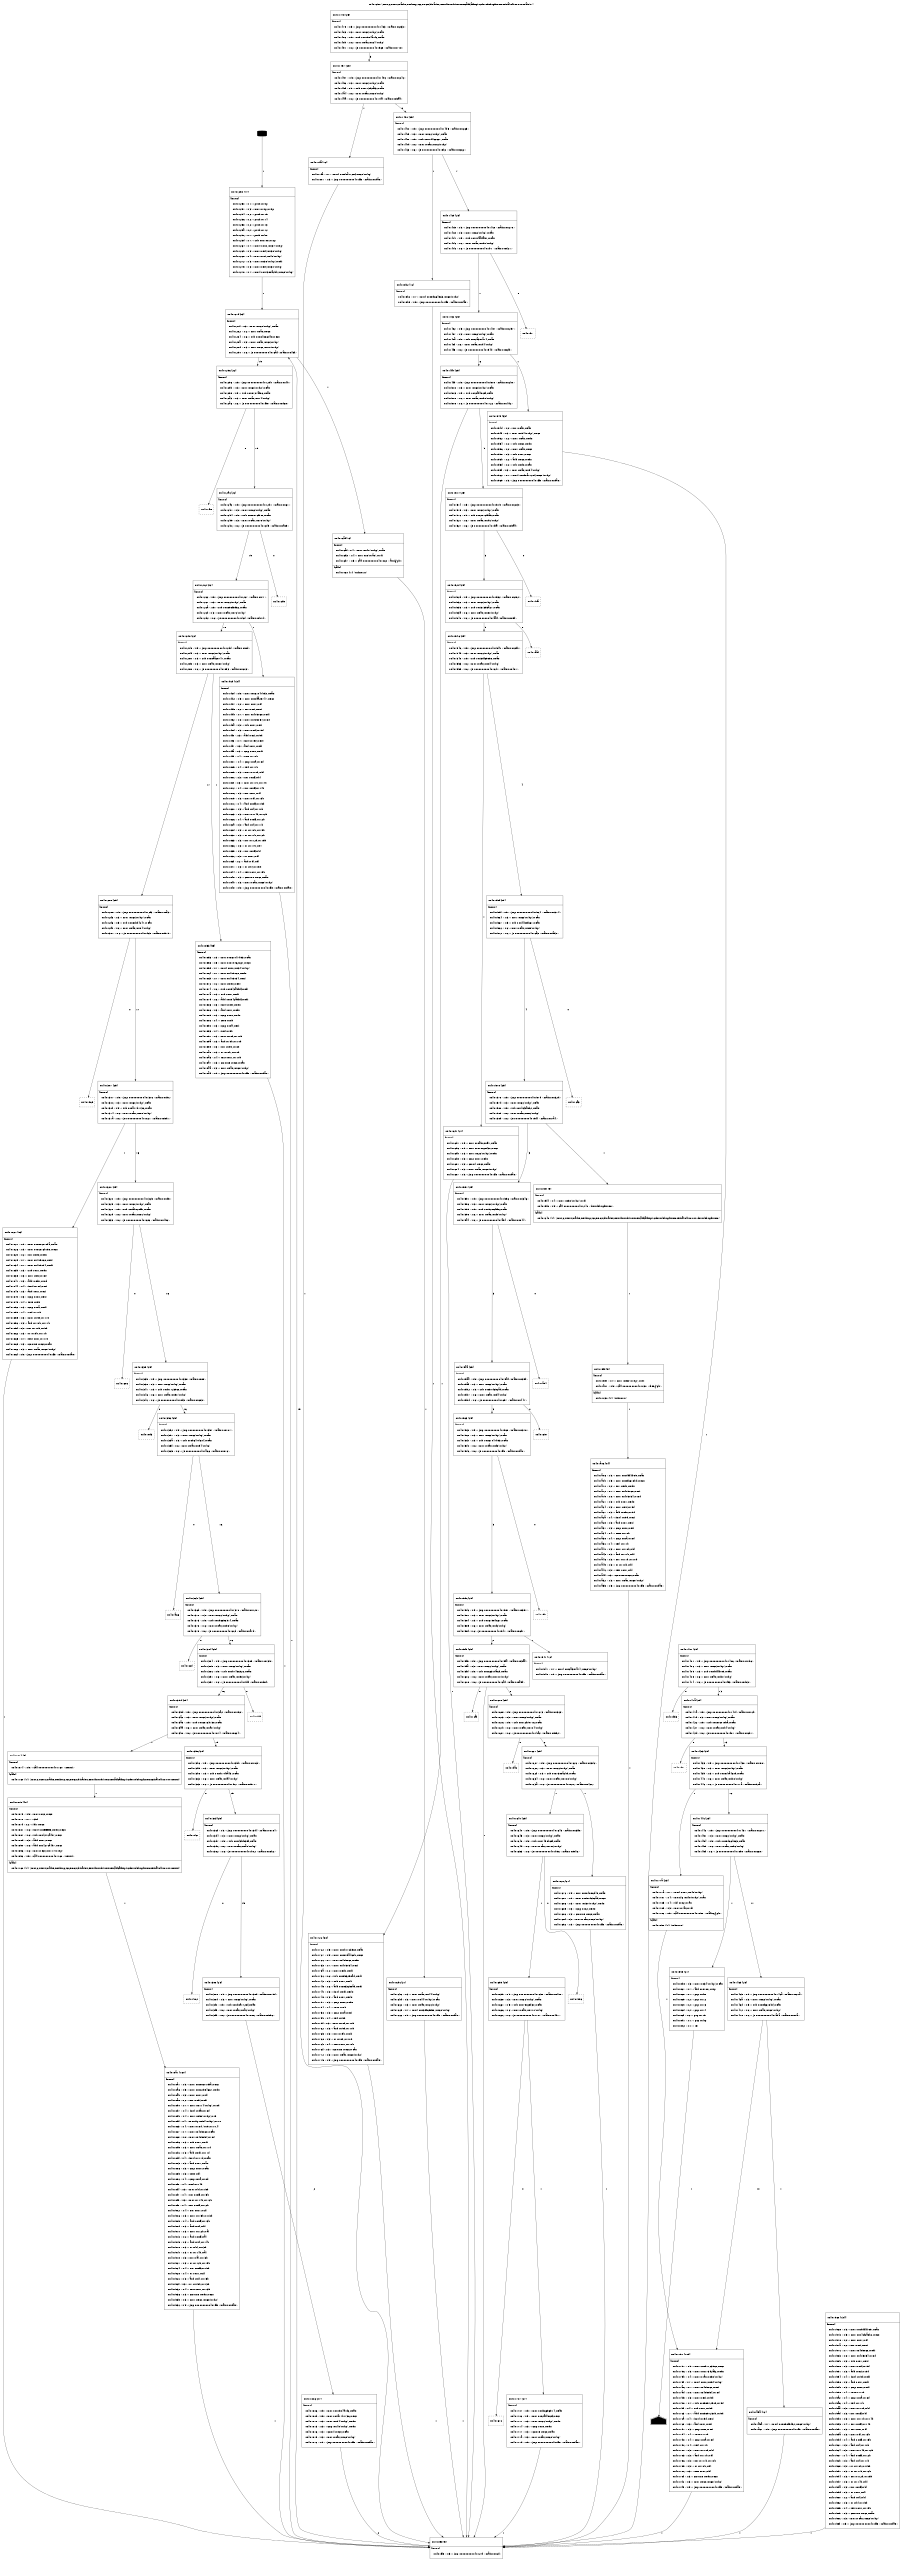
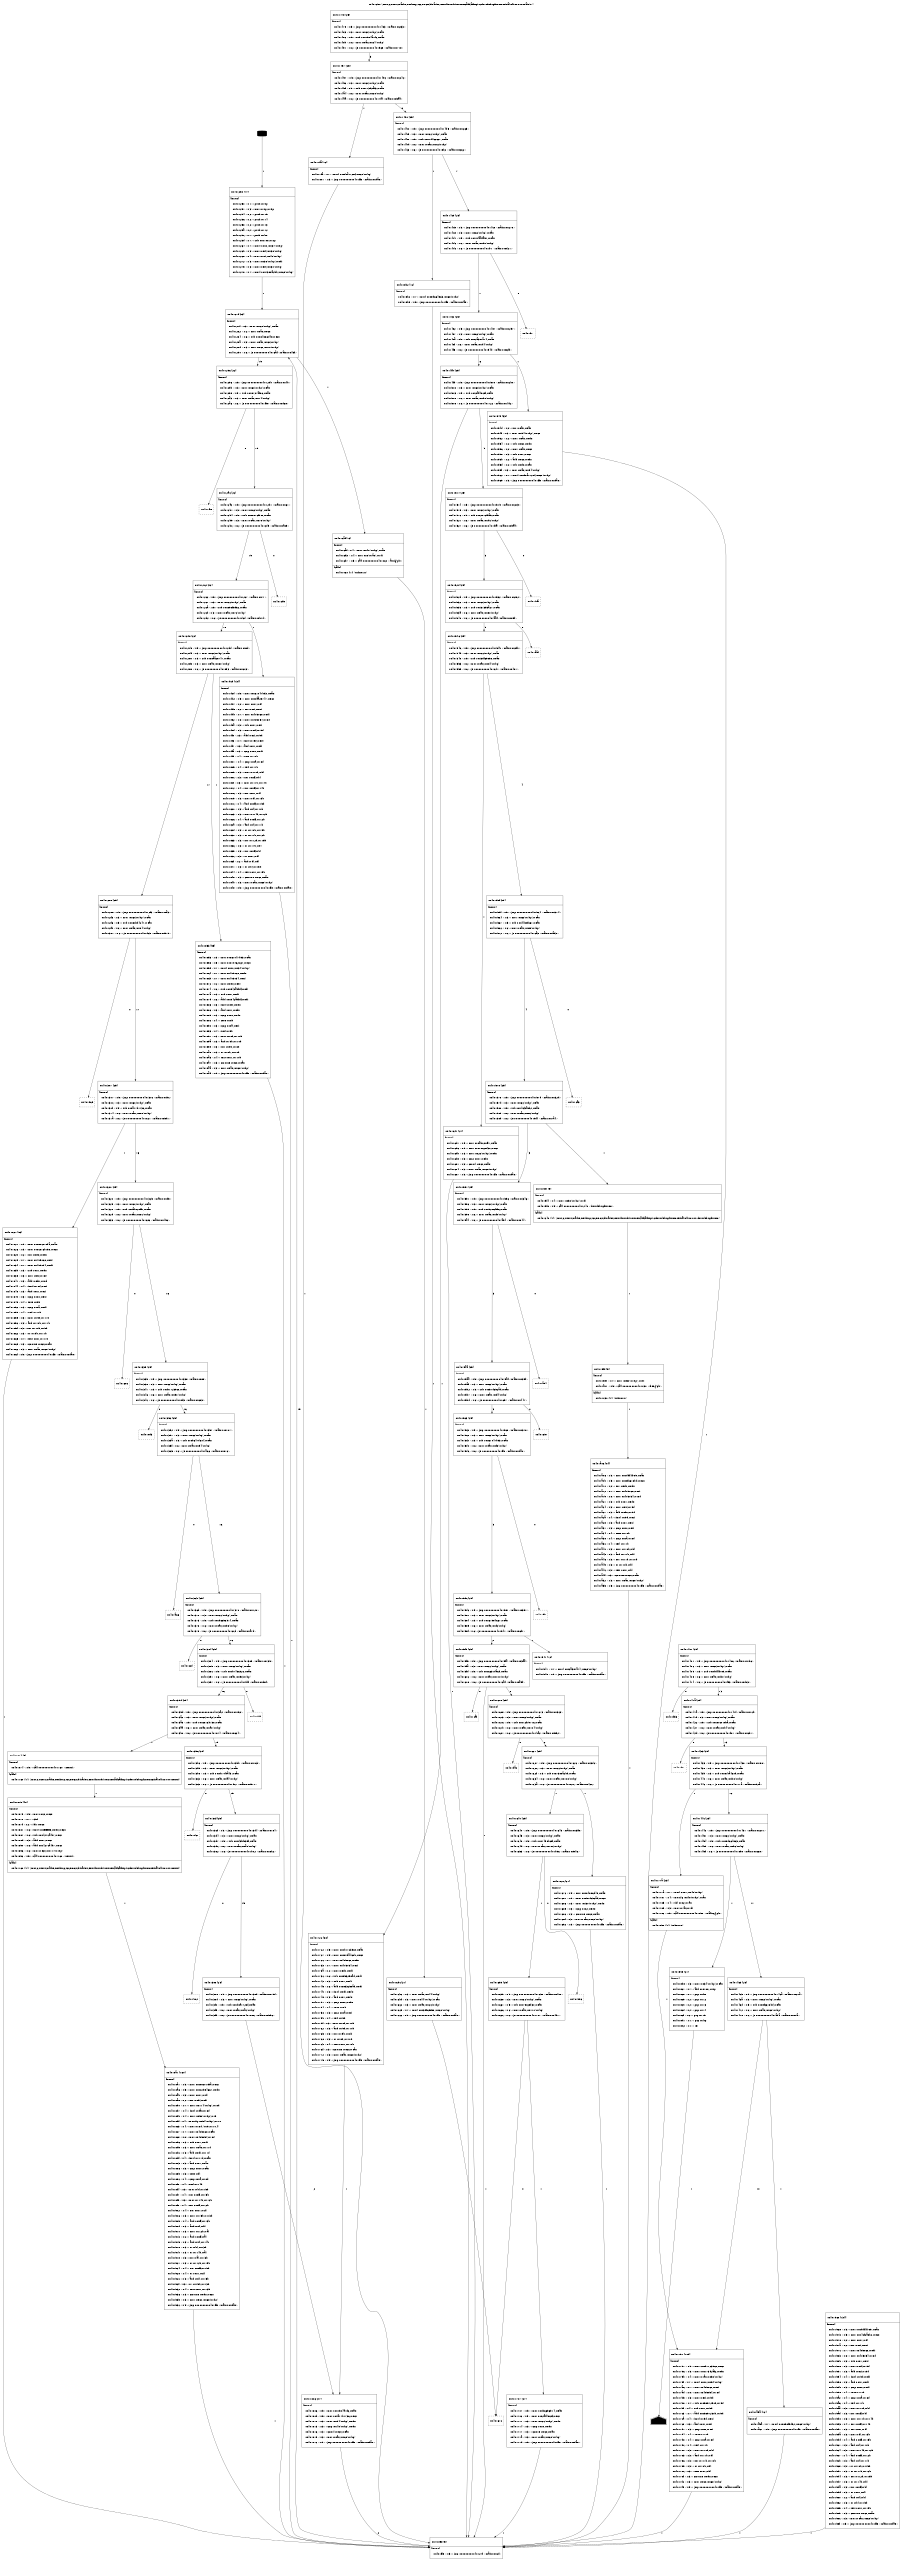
edge "0x4016bc [21]" -> "0x401ffe [5]": now "0x4016bc [21]" -> "0x401672"
edge "0x401722 [88]" -> "0x401ffe [5]": now "0x401722 [88]" -> "0x401806 [27]"
